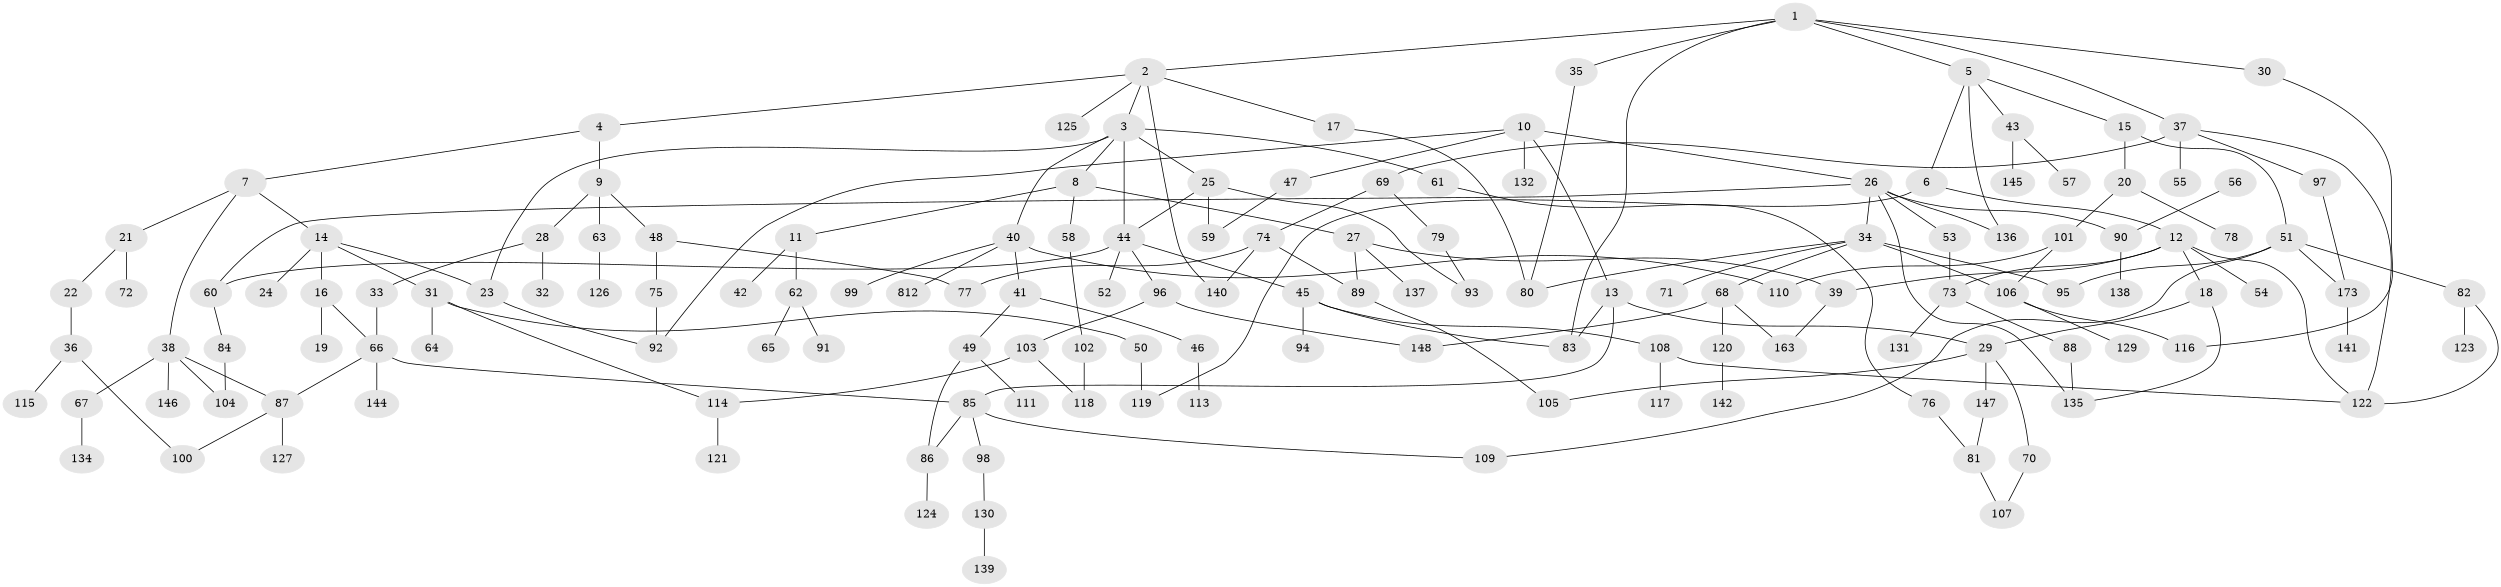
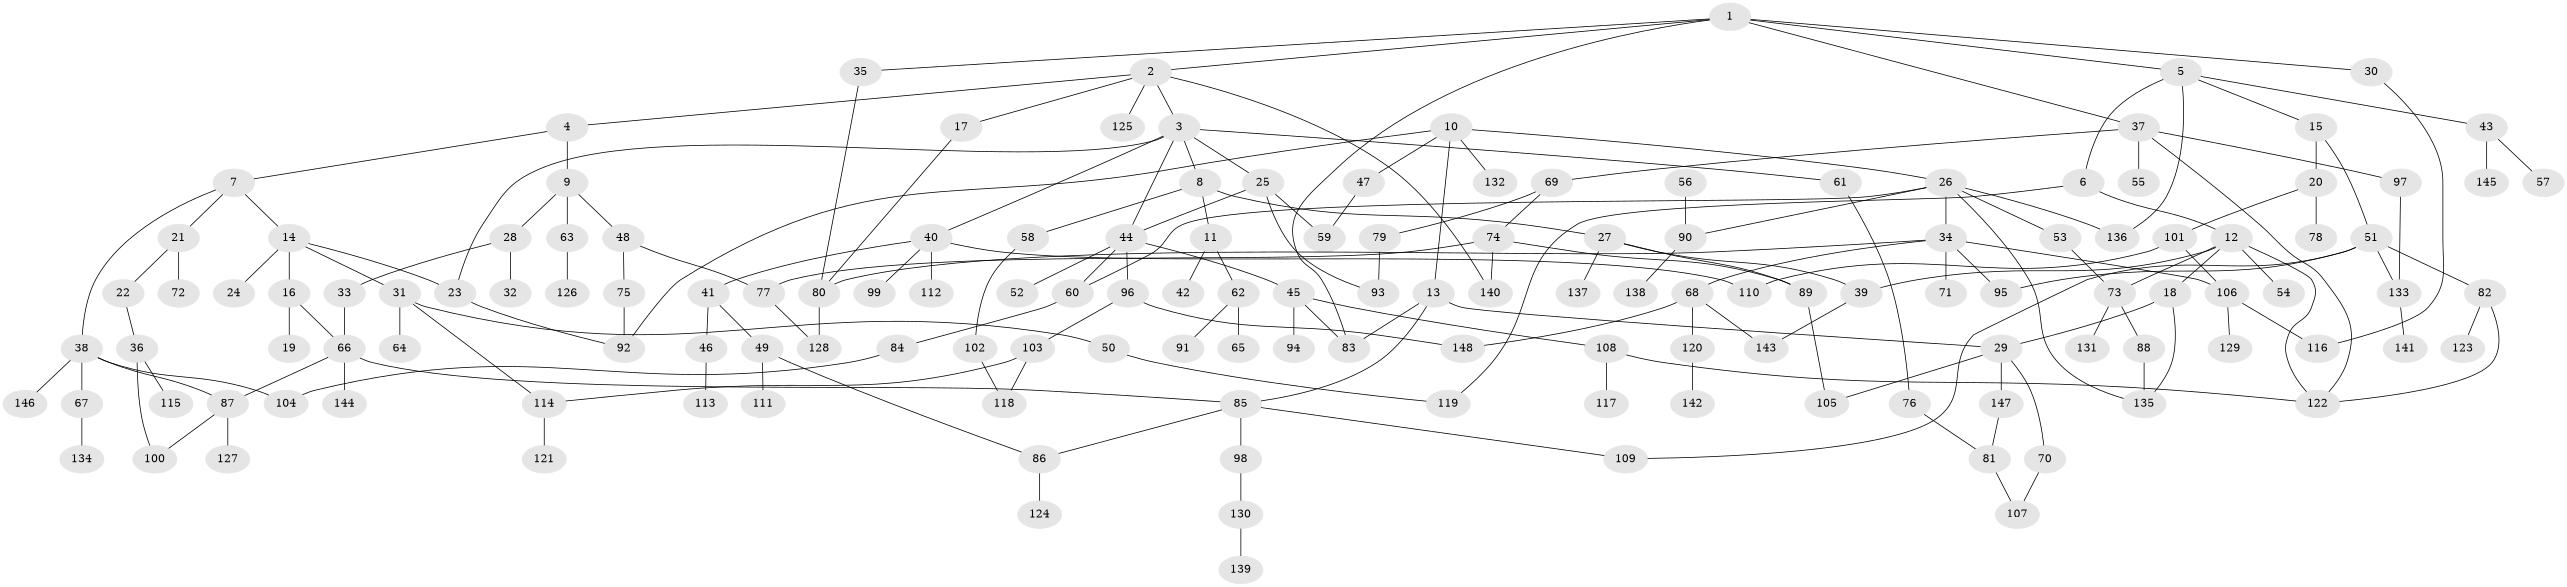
node "812": label "812" -> "112"
node "173": label "173" -> "133"
node "128": added
node "163": label "163" -> "143"
